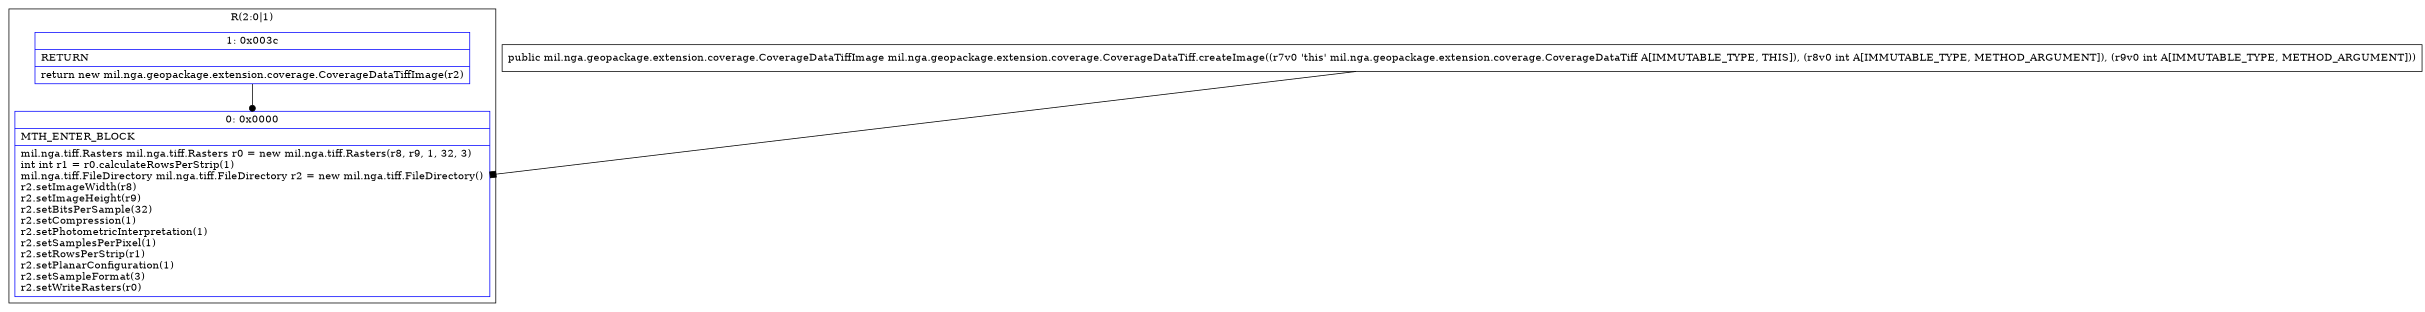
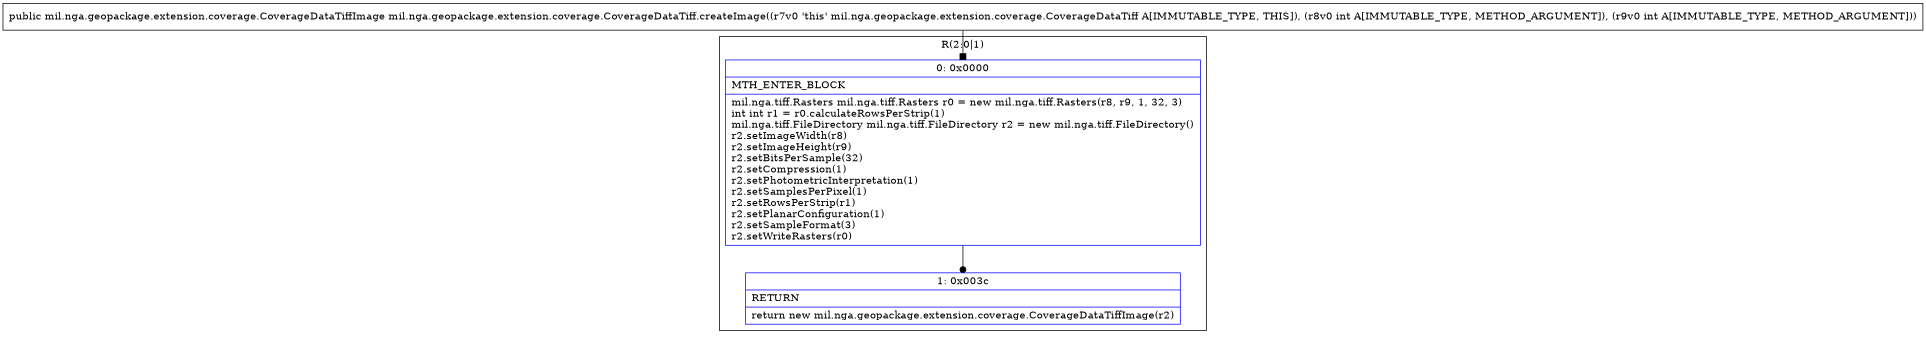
edge "1: 0x003c" -> "0: 0x0000": reversed
